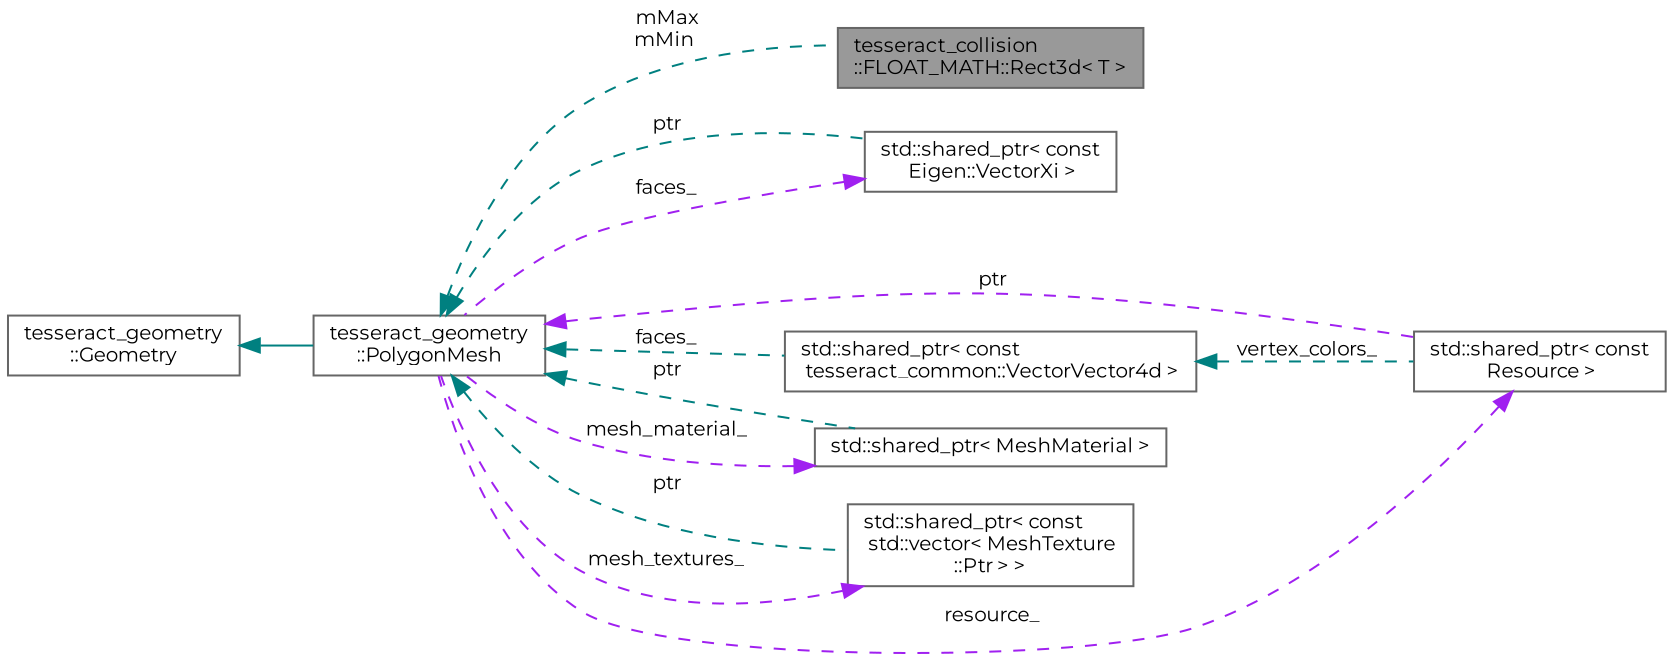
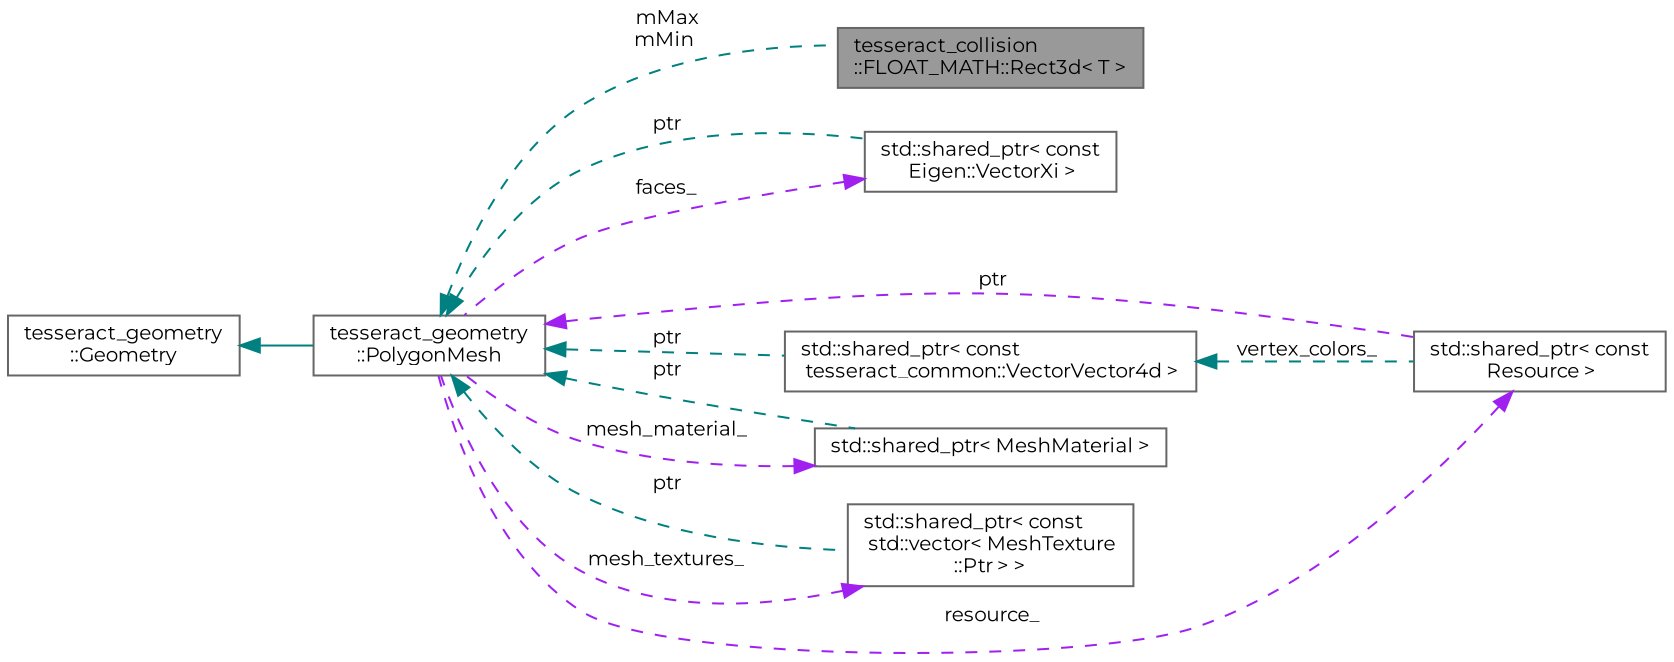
edge "std::shared_ptr< const tesseract_common::VectorVector4d >" -> "tesseract_geometry ::PolygonMesh": label " faces_" -> " ptr"
